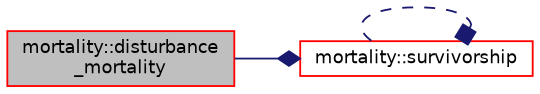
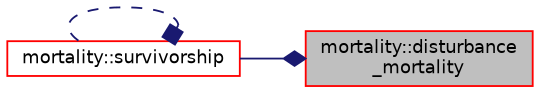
edge "mortality::disturbance _mortality" -> "mortality::survivorship": reversed
